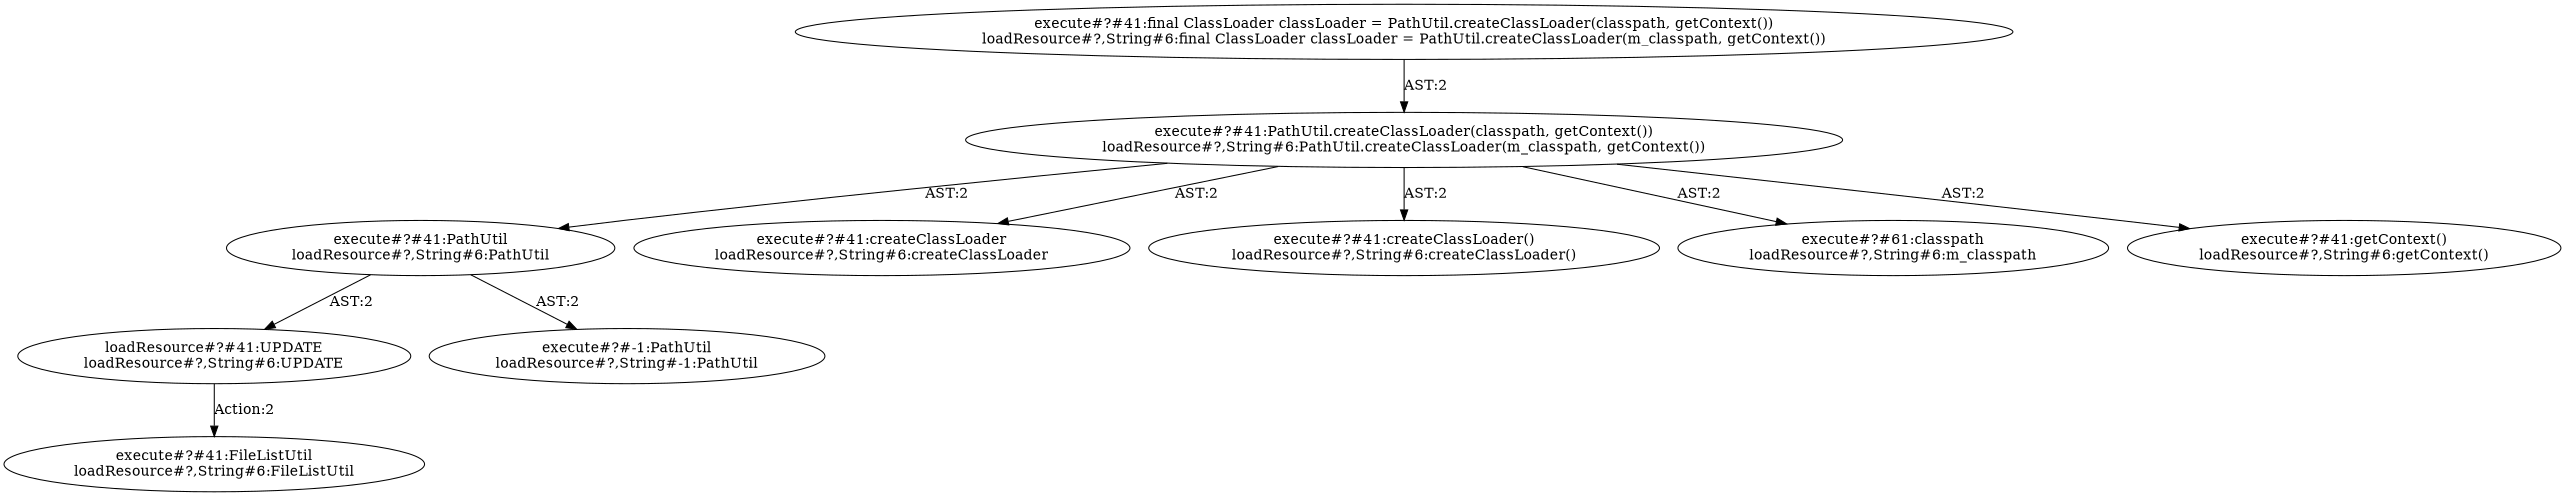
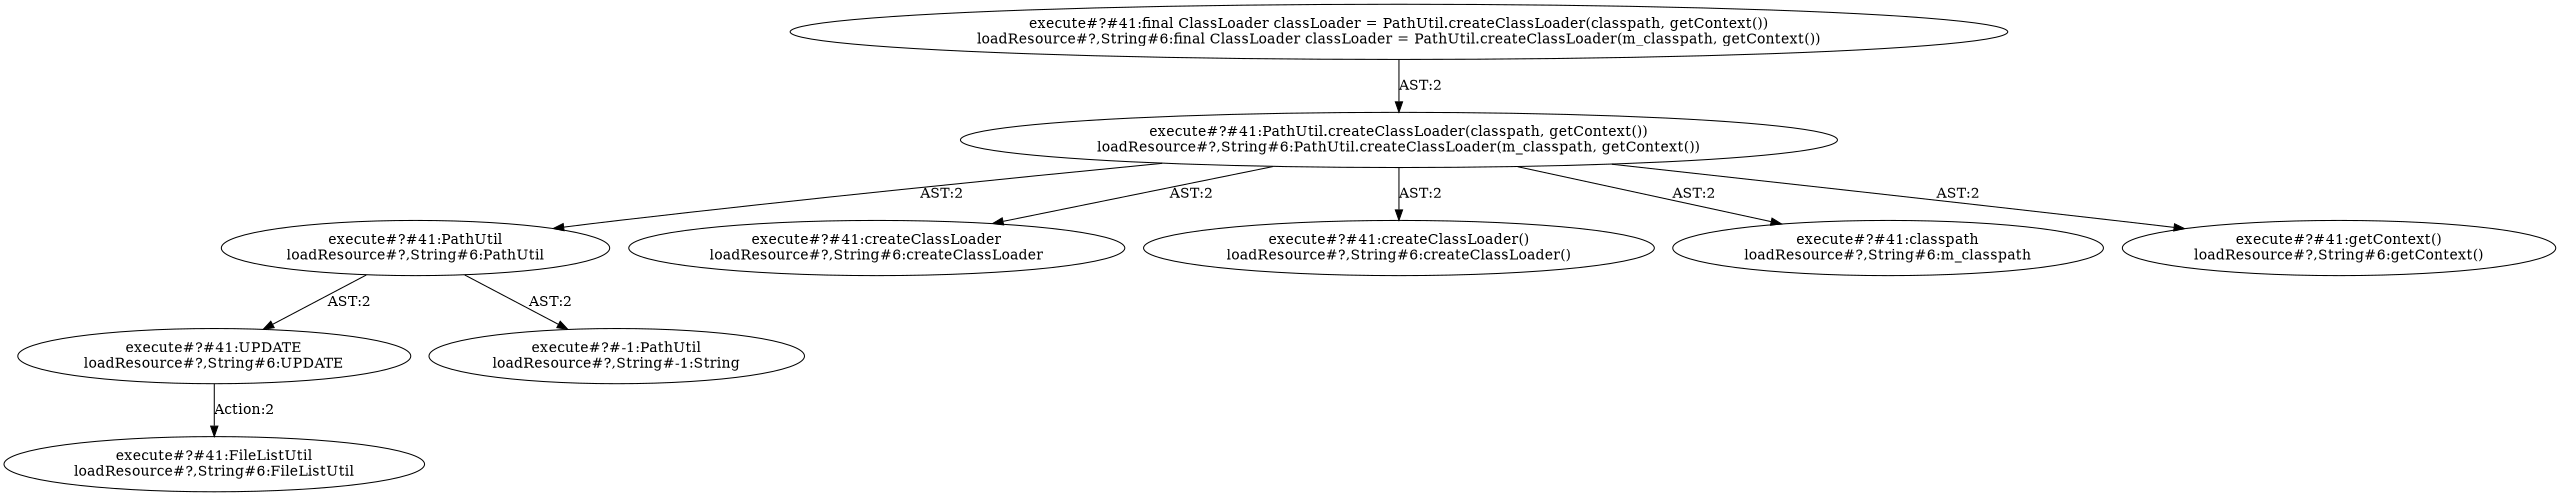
node "execute#?#61:classpath loadResource#?,String#6:m_classpath": label "execute#?#61:classpath loadResource#?,String#6:m_classpath" -> "execute#?#41:classpath loadResource#?,String#6:m_classpath"
node "loadResource#?#41:UPDATE loadResource#?,String#6:UPDATE": label "loadResource#?#41:UPDATE loadResource#?,String#6:UPDATE" -> "execute#?#41:UPDATE loadResource#?,String#6:UPDATE"
node "execute#?#-1:PathUtil loadResource#?,String#-1:PathUtil": label "execute#?#-1:PathUtil loadResource#?,String#-1:PathUtil" -> "execute#?#-1:PathUtil loadResource#?,String#-1:String"
